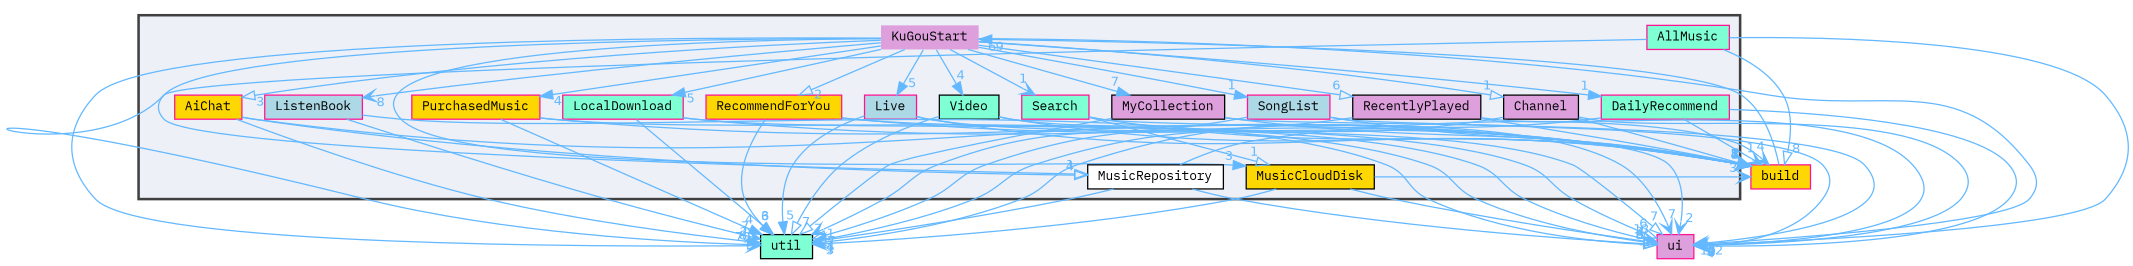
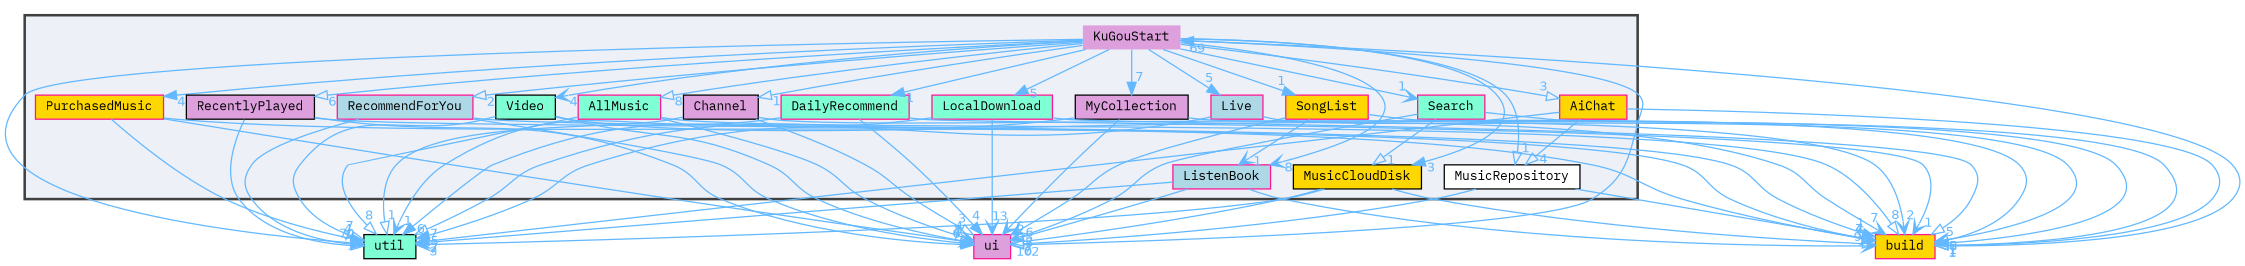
edge "KuGouStart" -> "AllMusic": added
edge "KuGouStart" -> "Video": arrowhead normal -> vee
node "RecommendForYou": fillcolor gold -> lightblue
node "SongList": fillcolor lightblue -> gold
edge "Live" -> "ui": removed
edge "SongList" -> "util": now "SongList" -> "ListenBook"
edge "MusicCloudDisk" -> "build": arrowhead vee -> onormal
edge "MusicRepository" -> "util": removed
edge "ListenBook" -> "build": added
